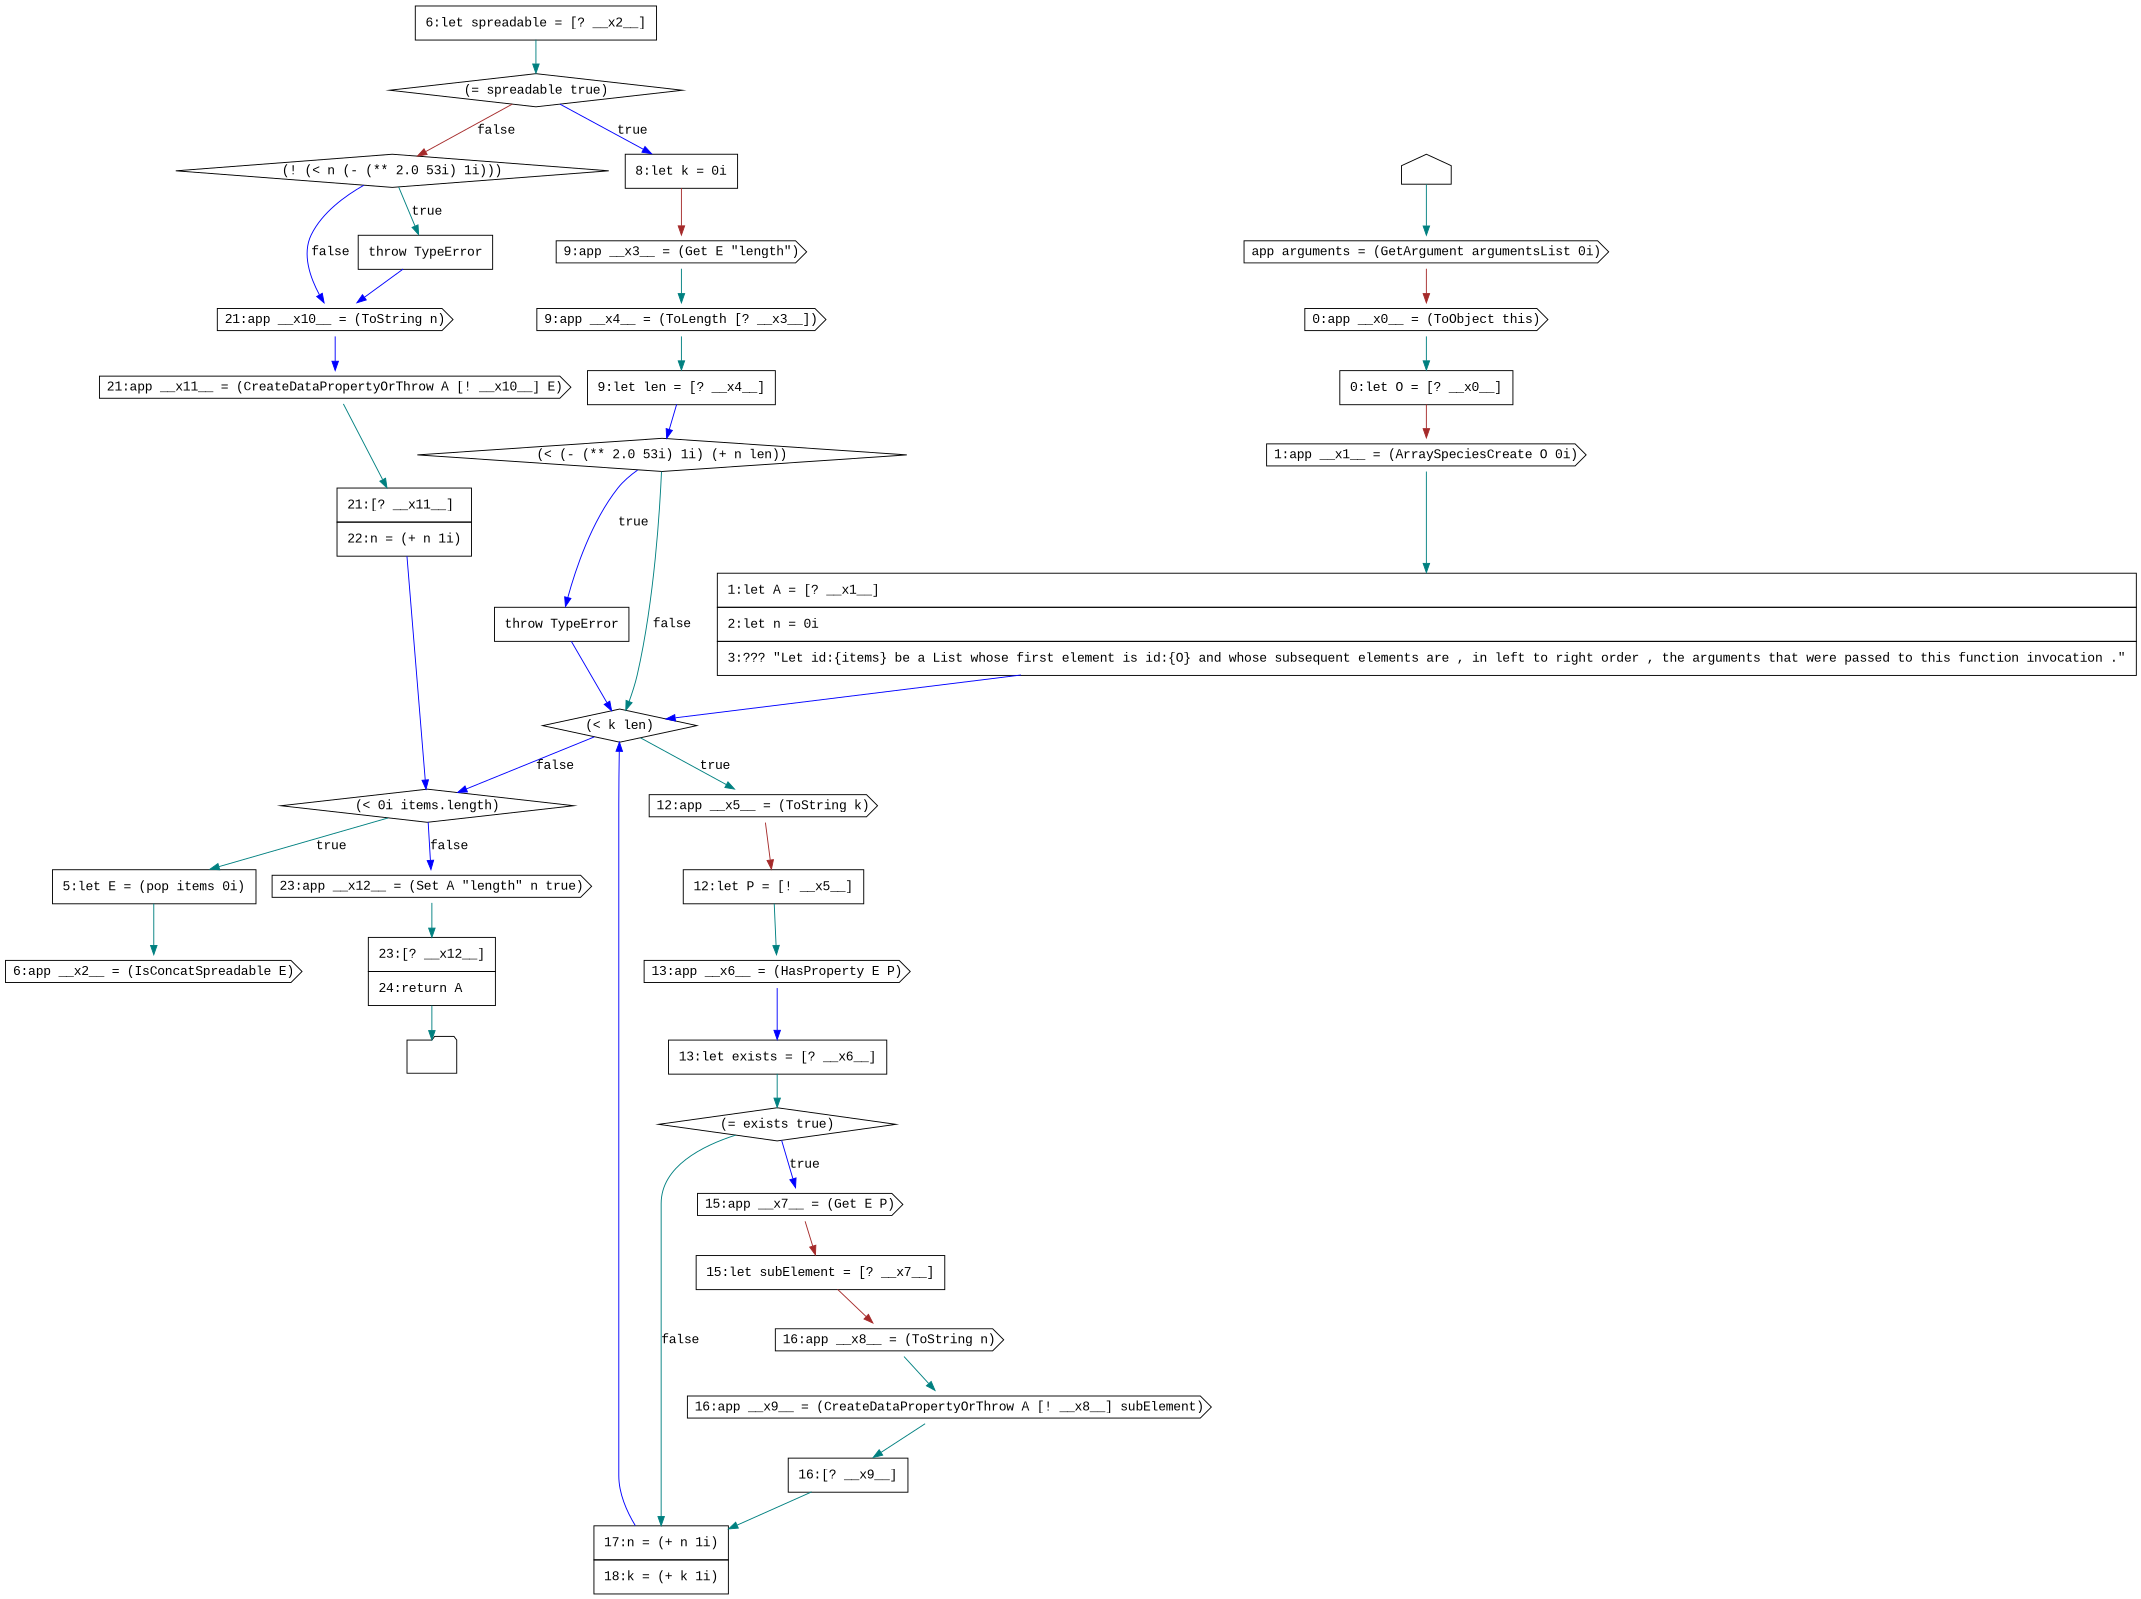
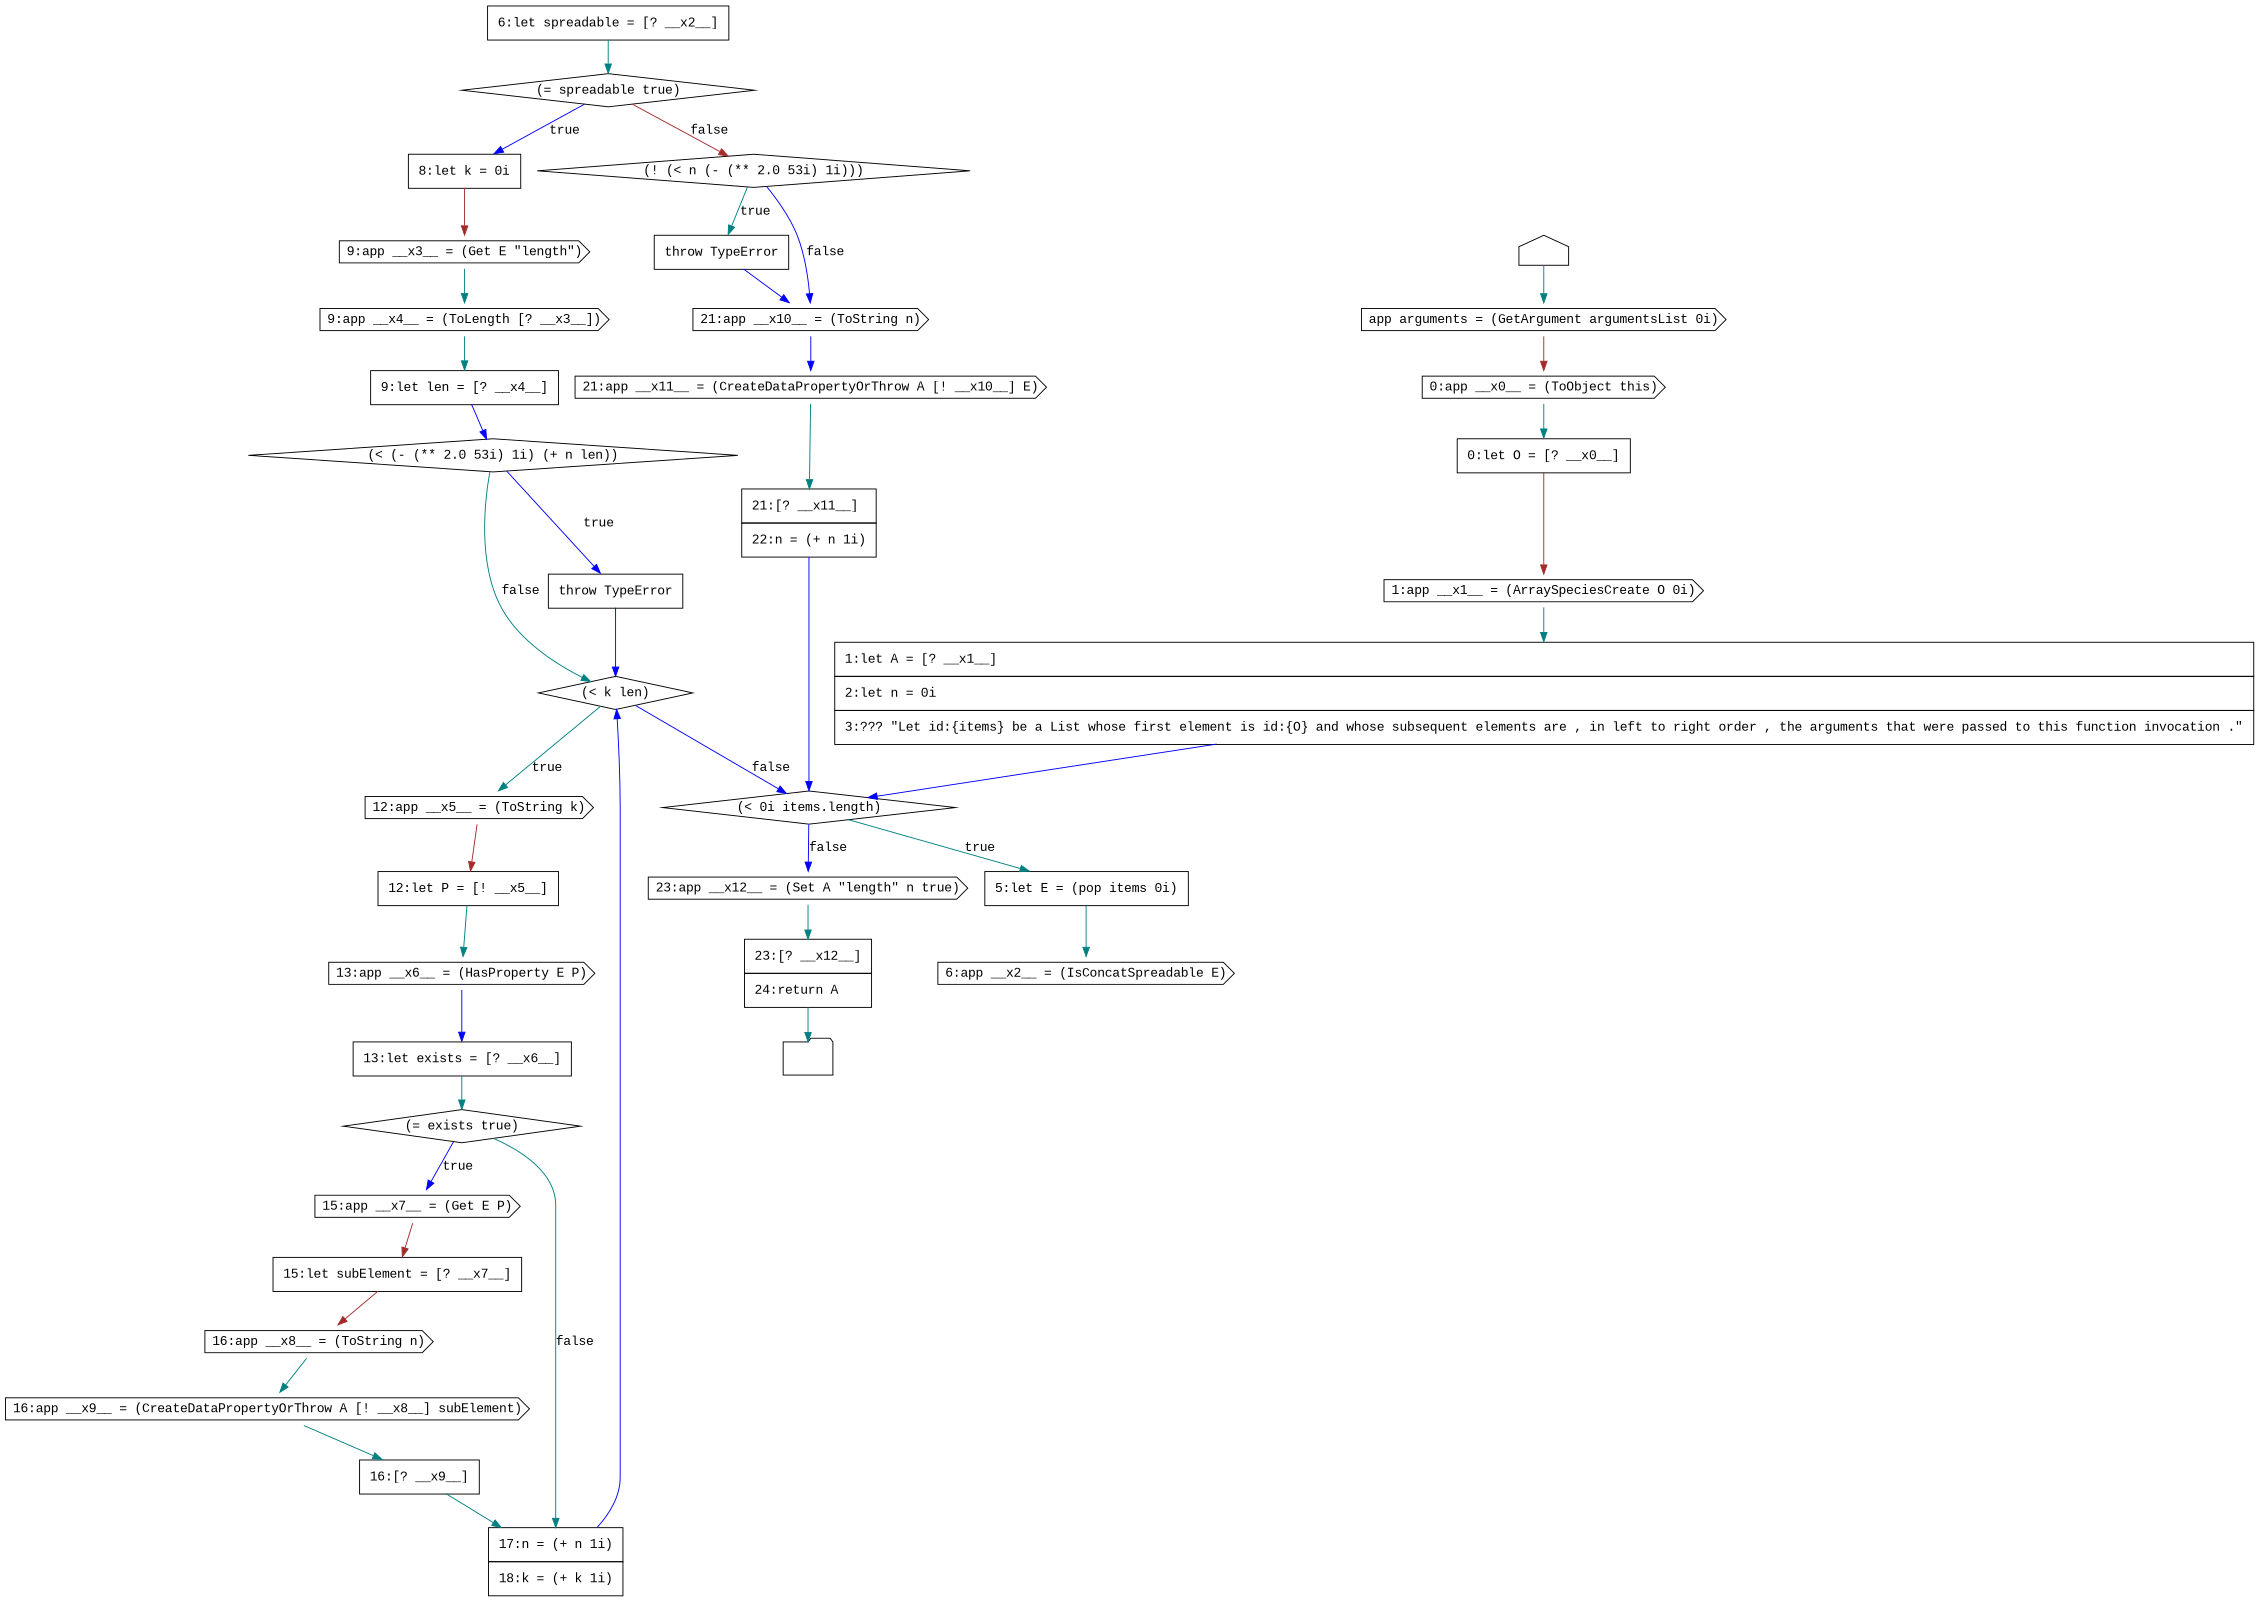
edge "1:let A = [? __x1__]" -> "(< k len)": now "1:let A = [? __x1__]" -> "(< 0i items.length)"
